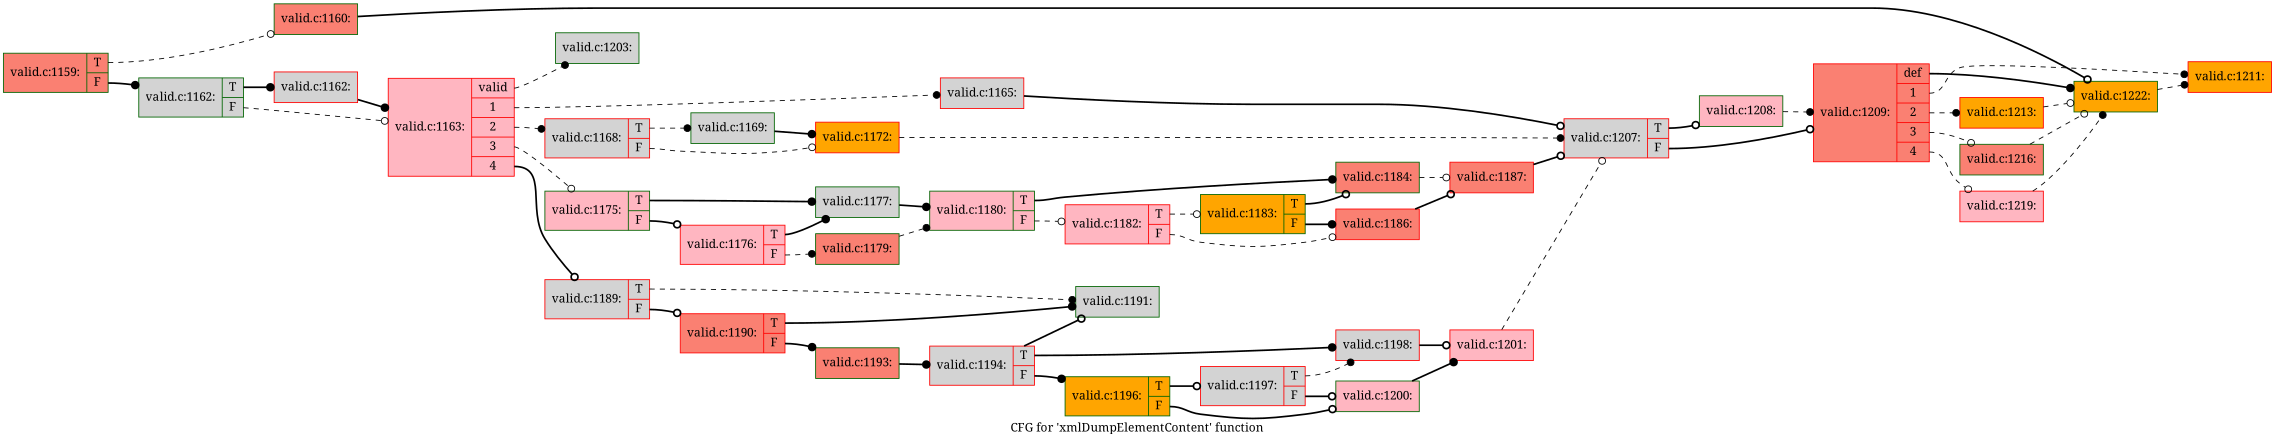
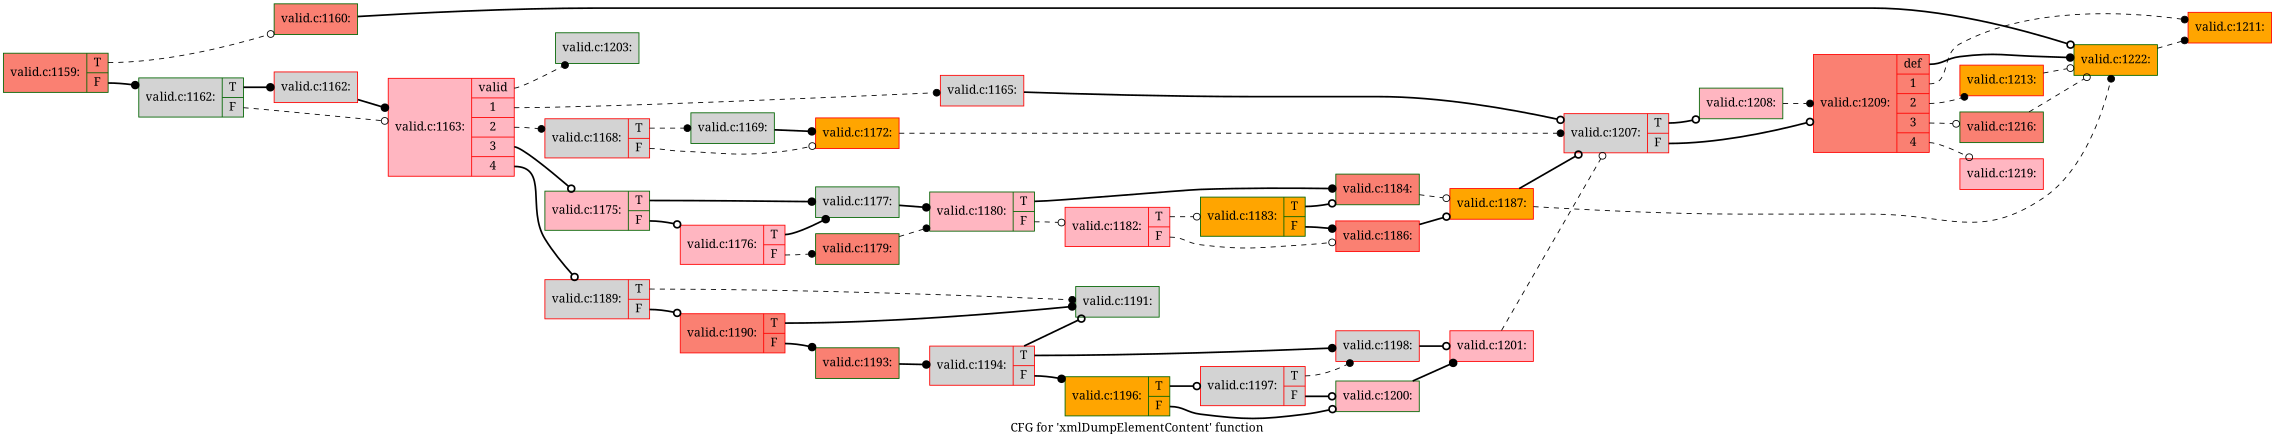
edge "valid.c:1219:" -> "valid.c:1222:": now "valid.c:1187:" -> "valid.c:1222:"
edge "valid.c:1163:" -> "valid.c:1175:": style dashed -> bold
node "valid.c:1187:": fillcolor salmon -> orange
